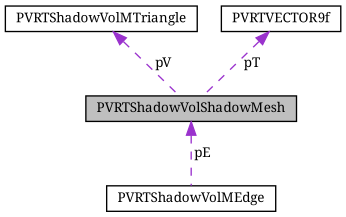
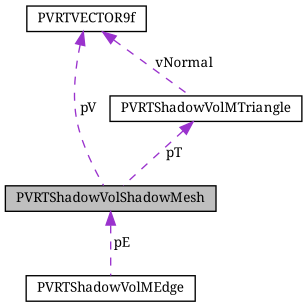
edge "PVRTShadowVolShadowMesh" -> "PVRTShadowVolMTriangle": label " pV" -> " pT"
edge "PVRTShadowVolShadowMesh" -> "PVRTVECTOR9f": label " pT" -> " pV"
edge "PVRTShadowVolMTriangle" -> "PVRTVECTOR9f": added, label "vNormal"
